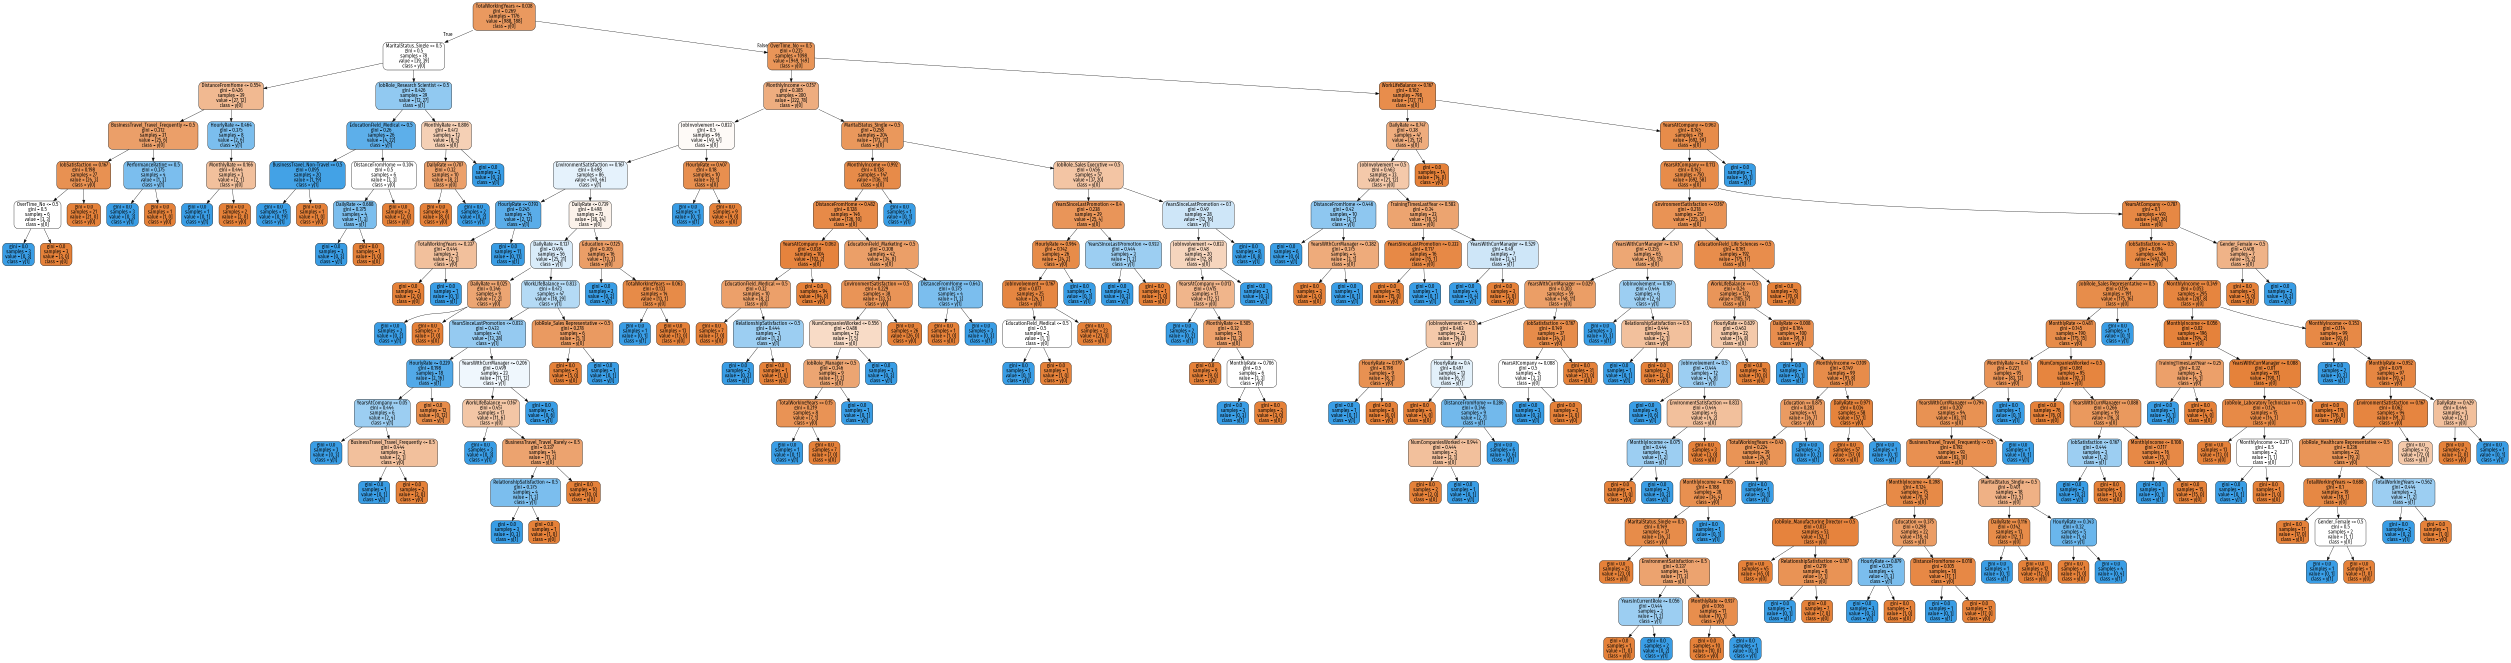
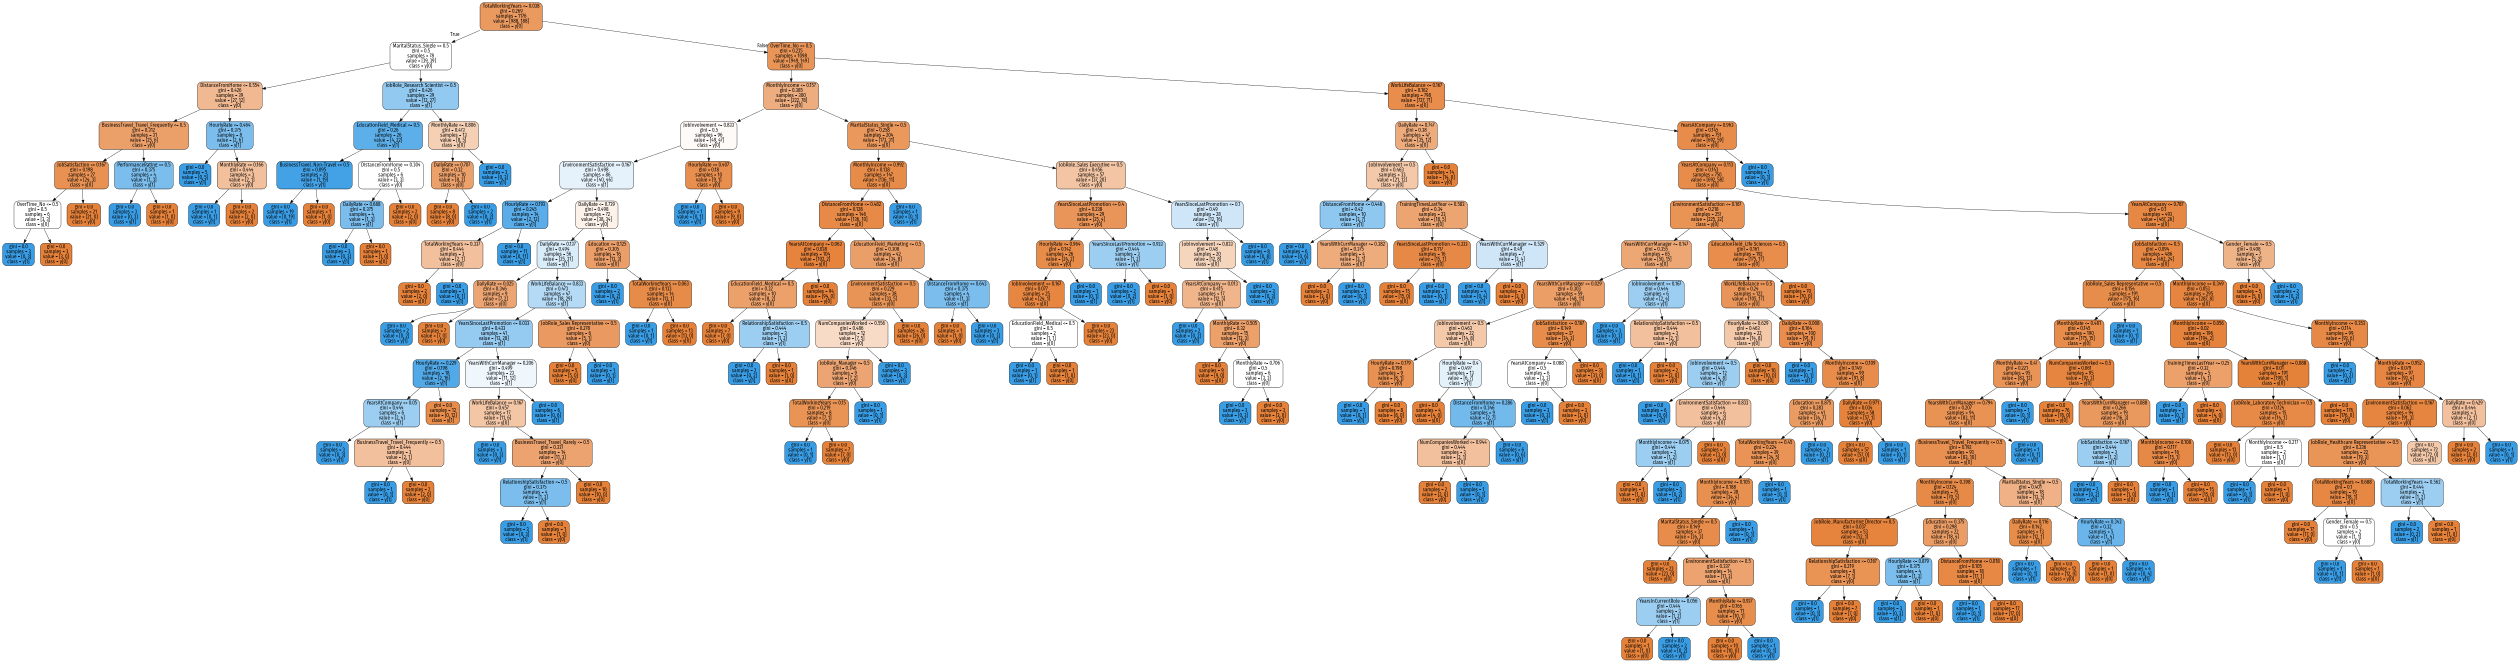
node "gini = 0.0 samples = 5 value = [0, 5] class = y[1]": added
node "gini = 0.0 samples = 15 value = [0, 19] class = y[1]": label "gini = 0.0 samples = 15 value = [0, 19] class = y[1]" -> "gini = 0.0 samples = 19 value = [0, 19] class = y[1]"
node "gini = 0.0 samples = 45 value = [45, 0] class = y[0]": removed
